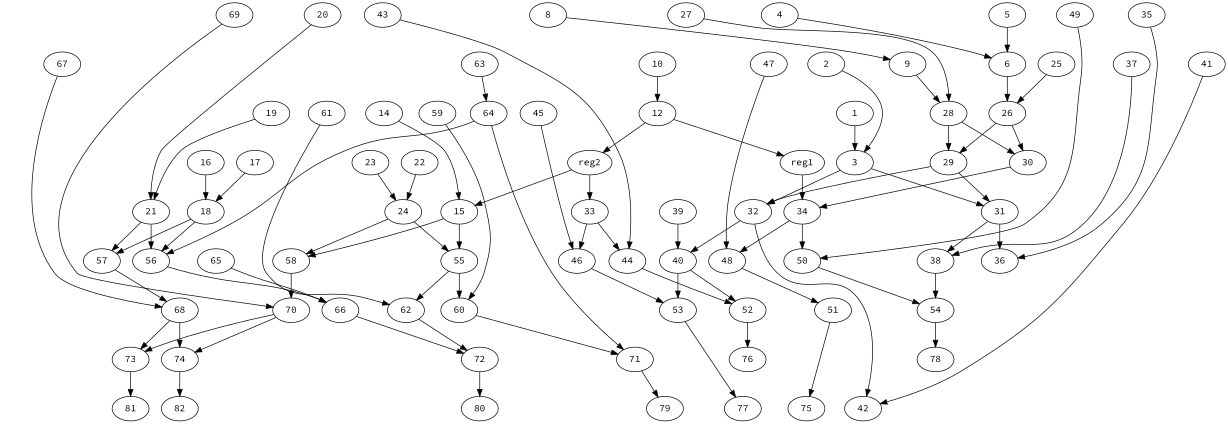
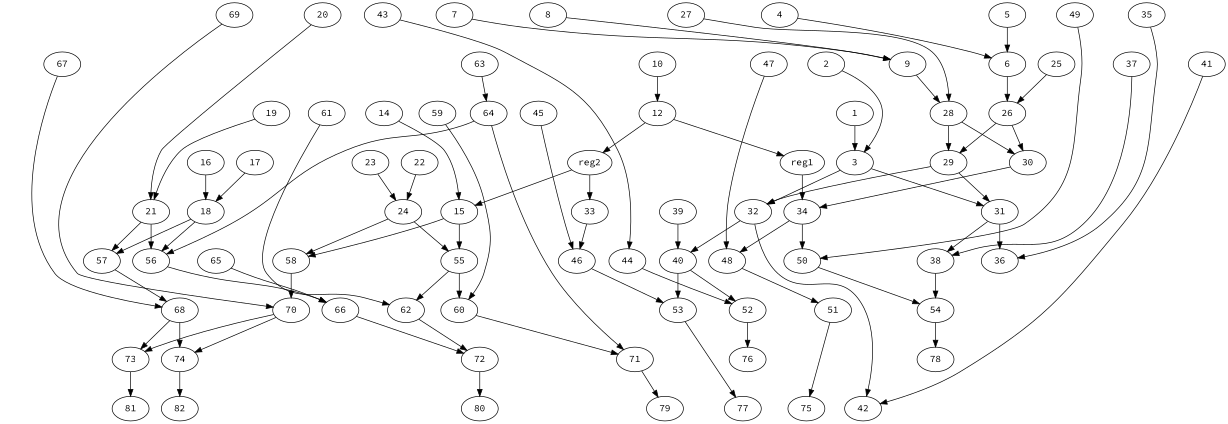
node "7": added
edge "33" -> "44": removed
